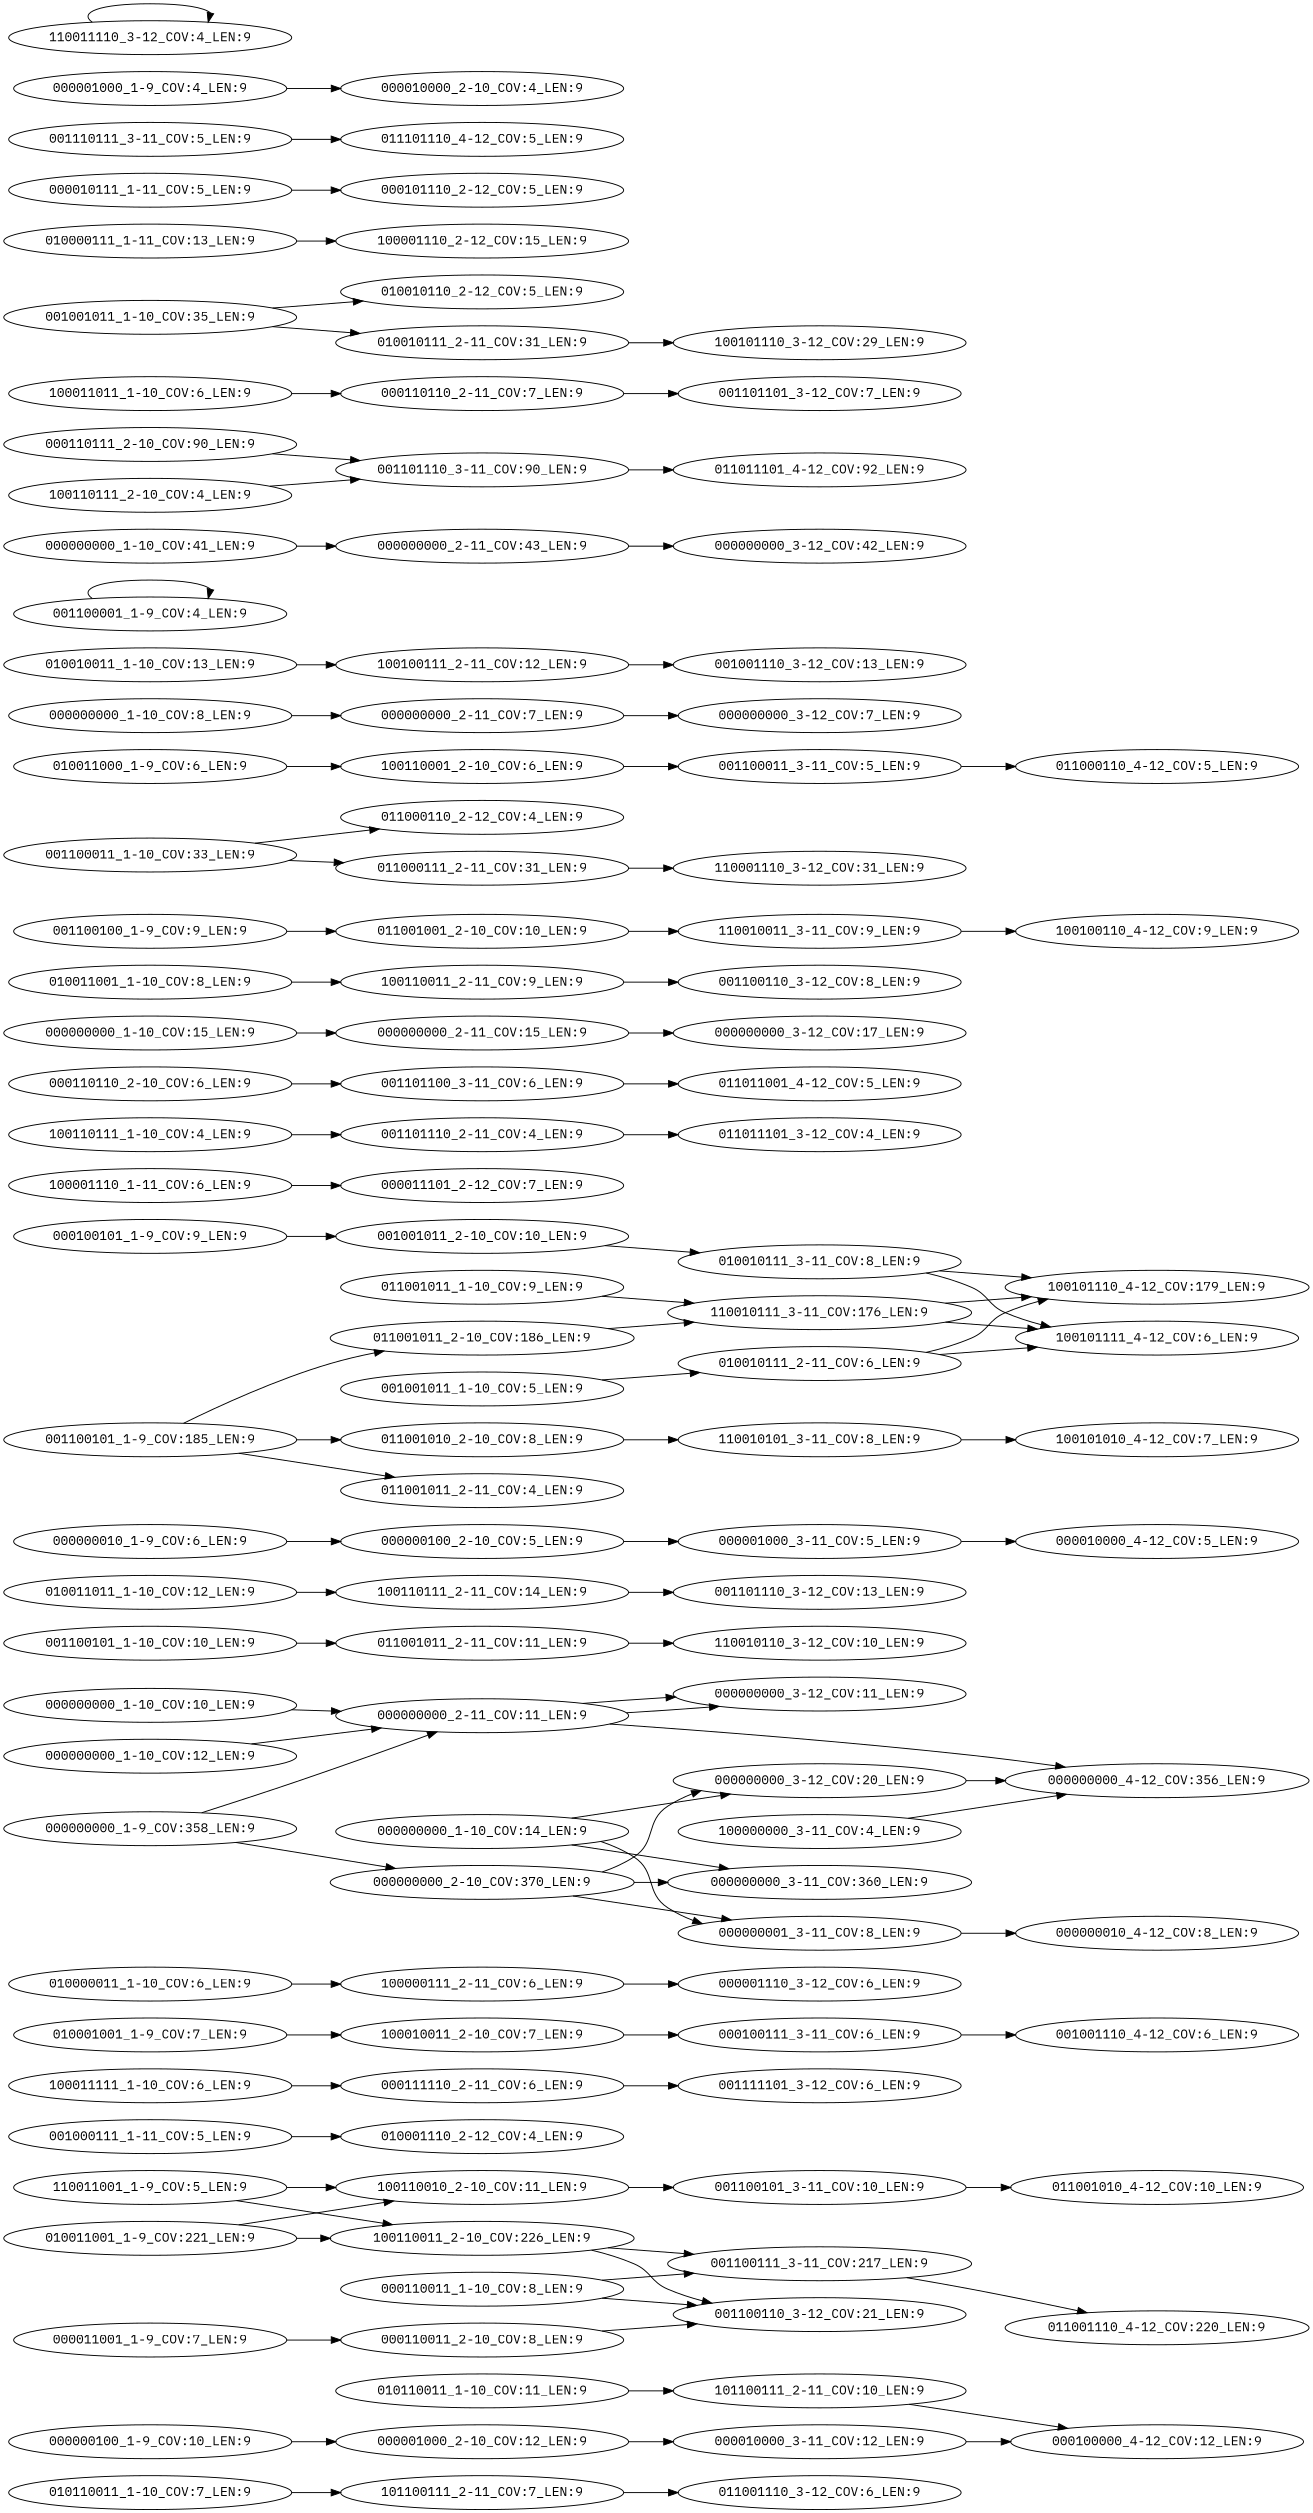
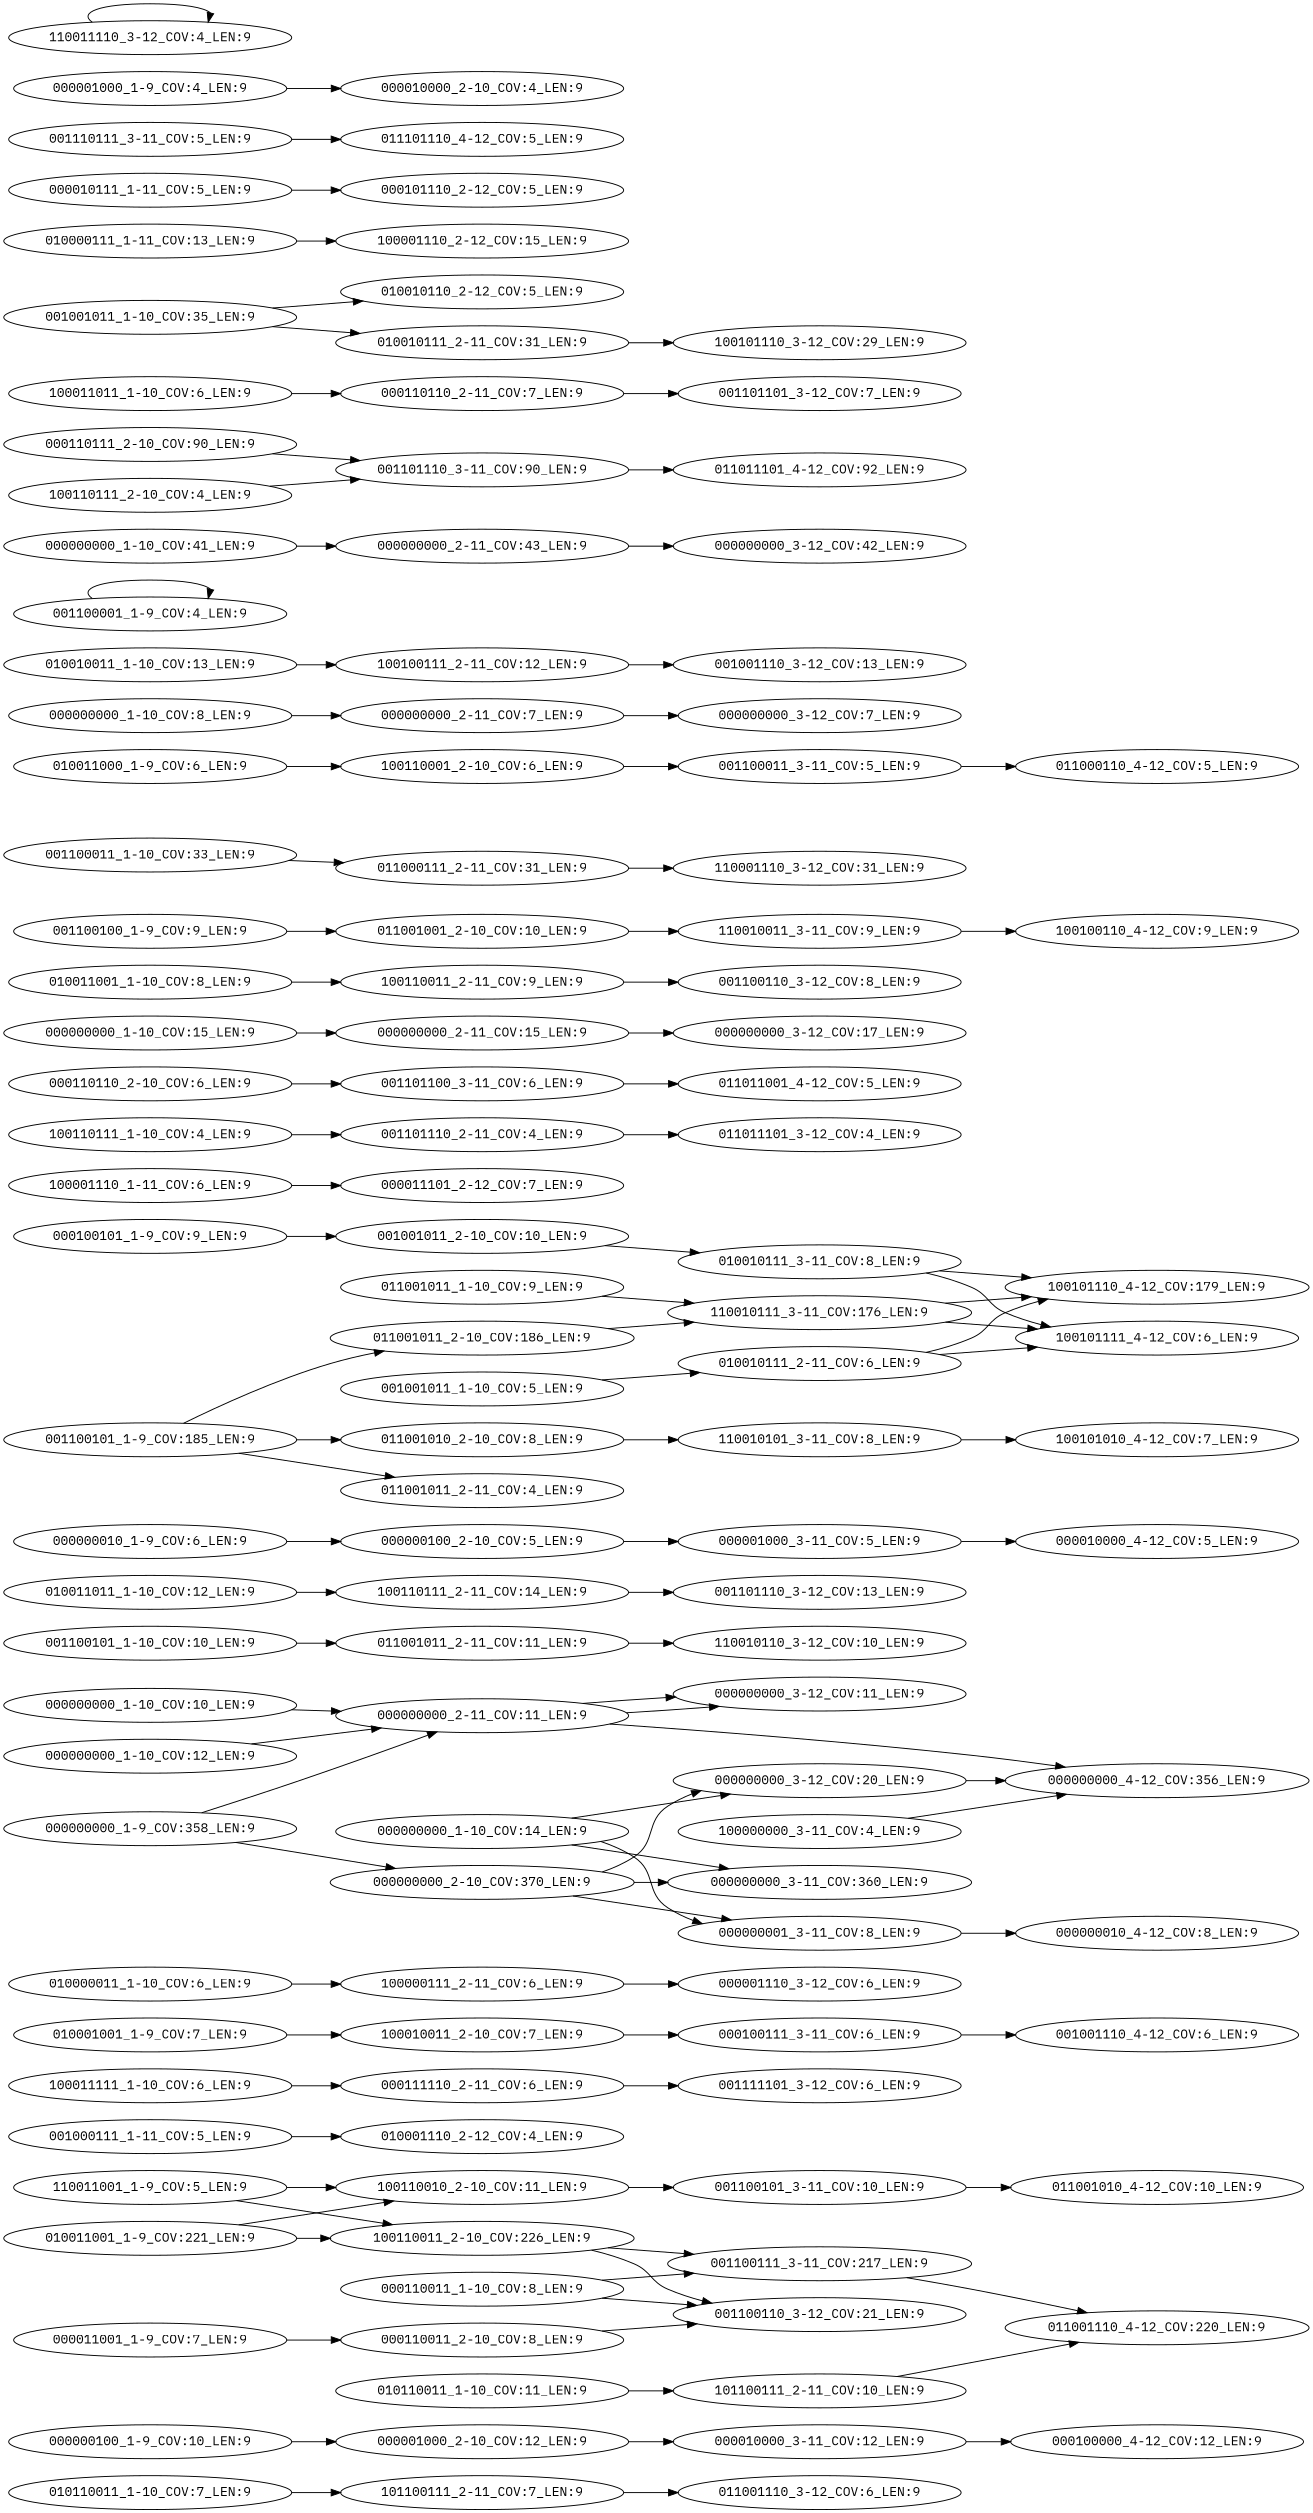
node "011000110_2-12_COV:4_LEN:9": removed
edge "101100111_2-11_COV:10_LEN:9" -> "000100000_4-12_COV:12_LEN:9": now "101100111_2-11_COV:10_LEN:9" -> "011001110_4-12_COV:220_LEN:9"
